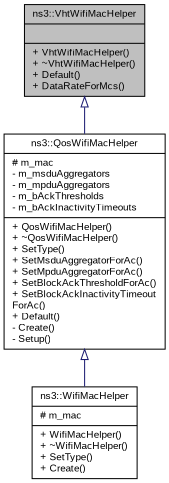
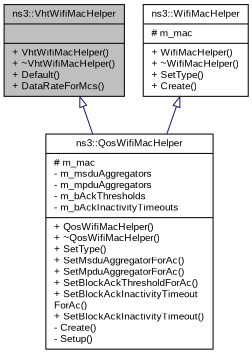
node "ns3::QosWifiMacHelper": text "+ Default()" -> "+ SetBlockAckInactivityTimeout()"
edge "ns3::WifiMacHelper" -> "ns3::QosWifiMacHelper": reversed
